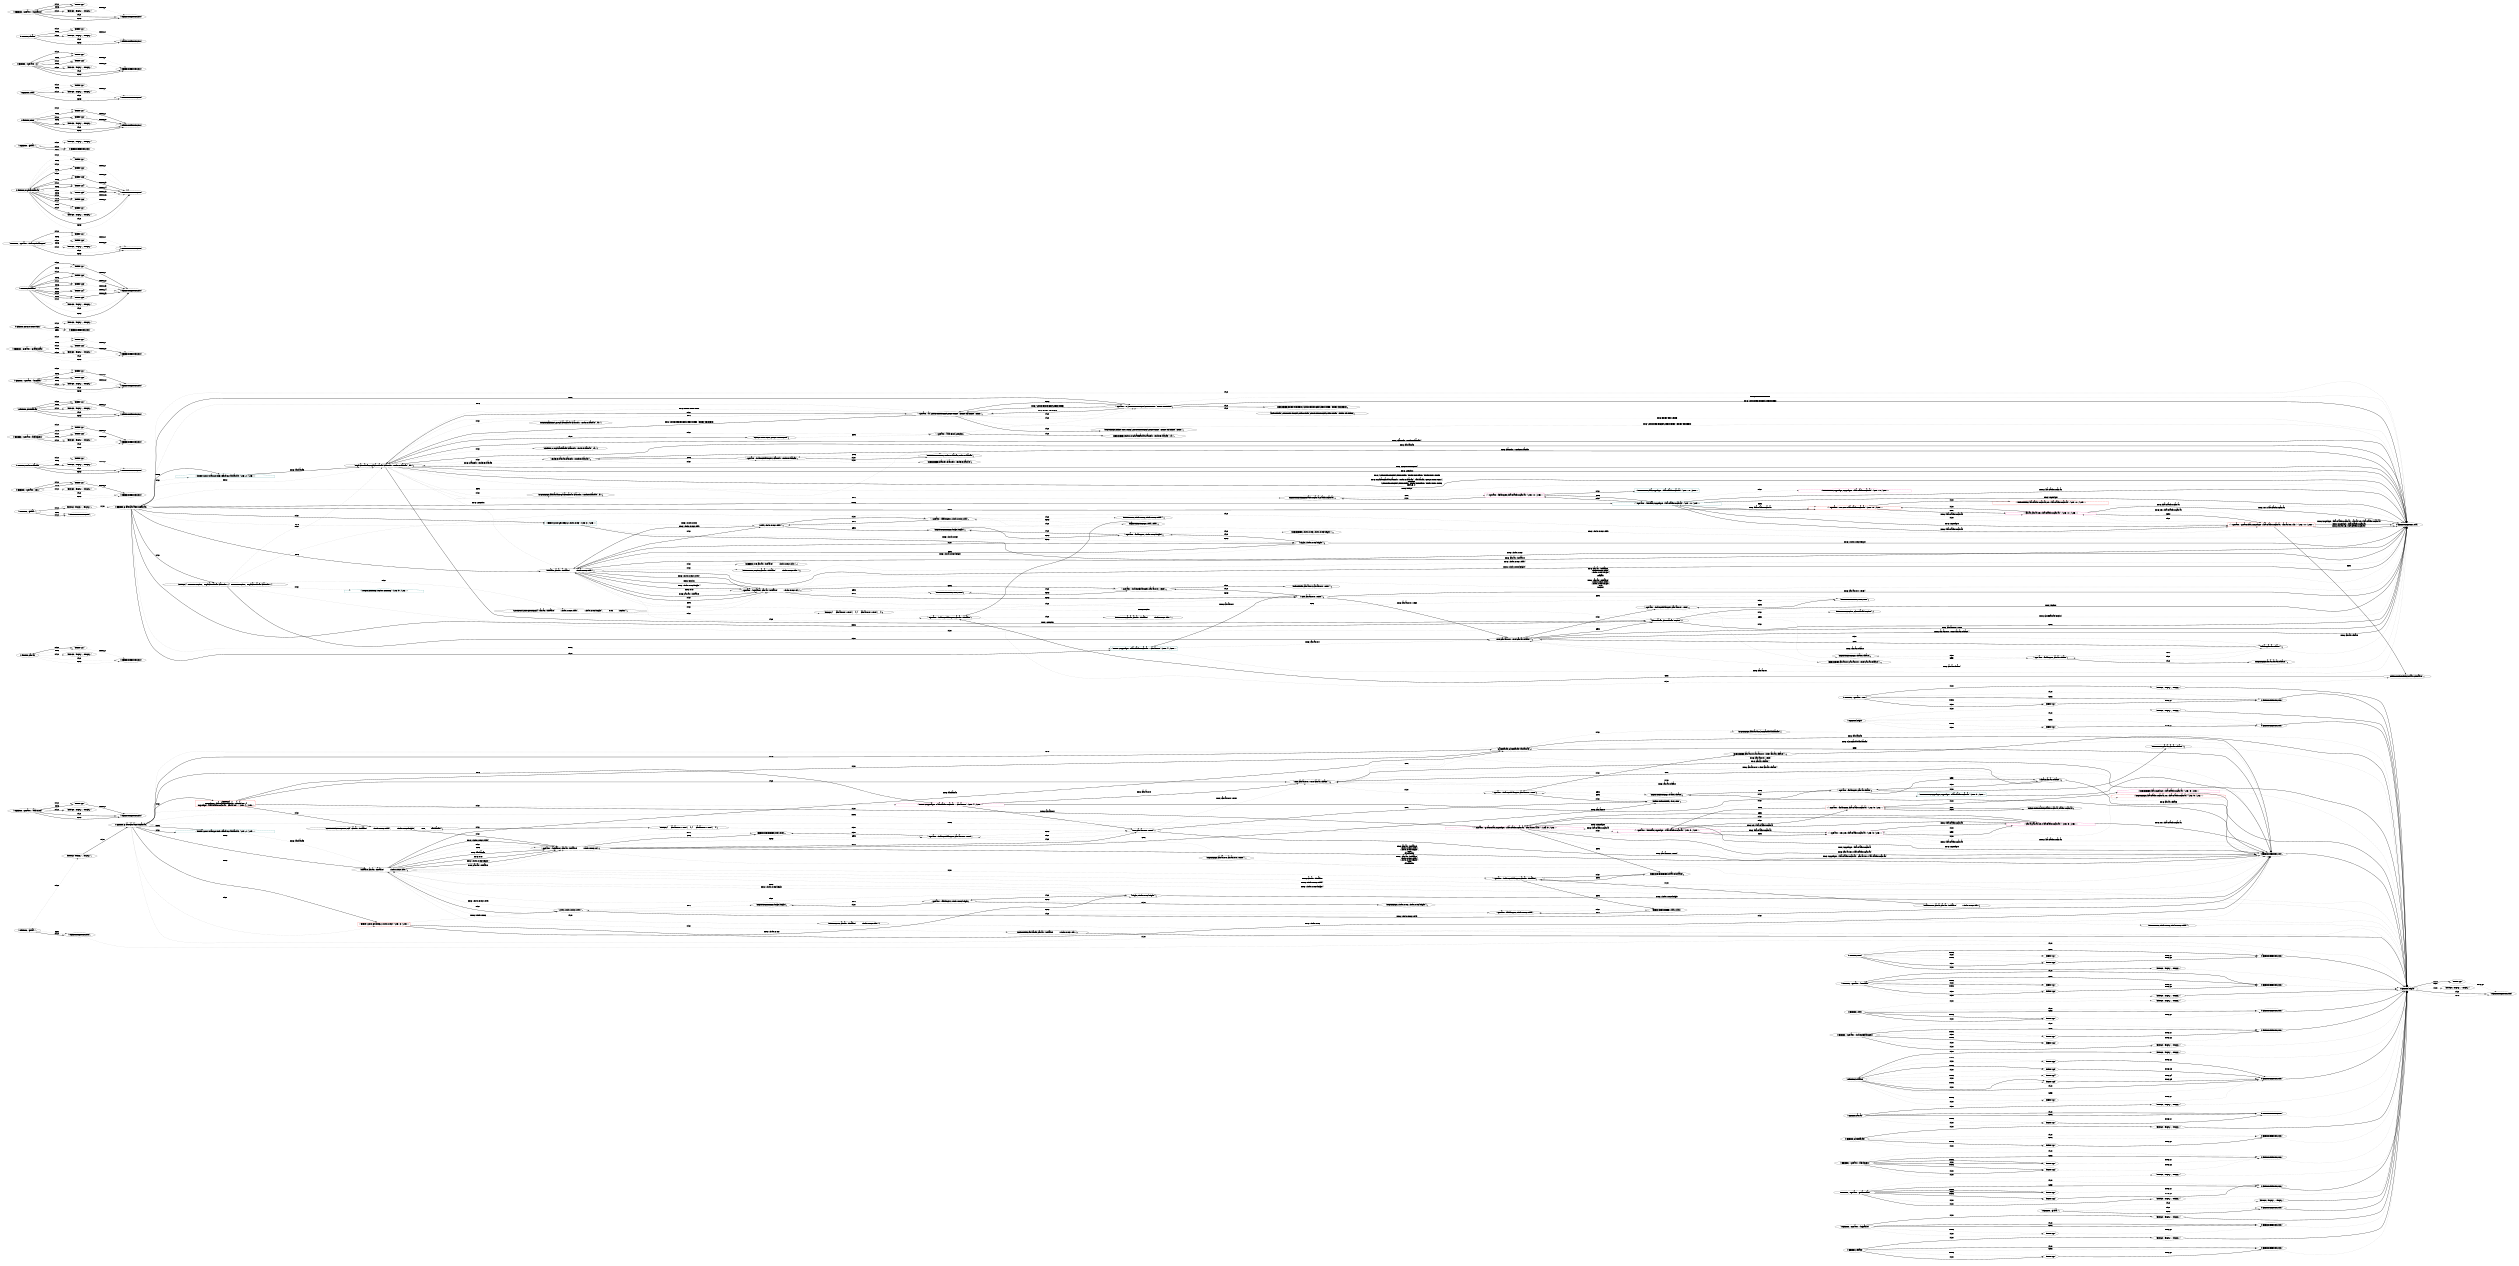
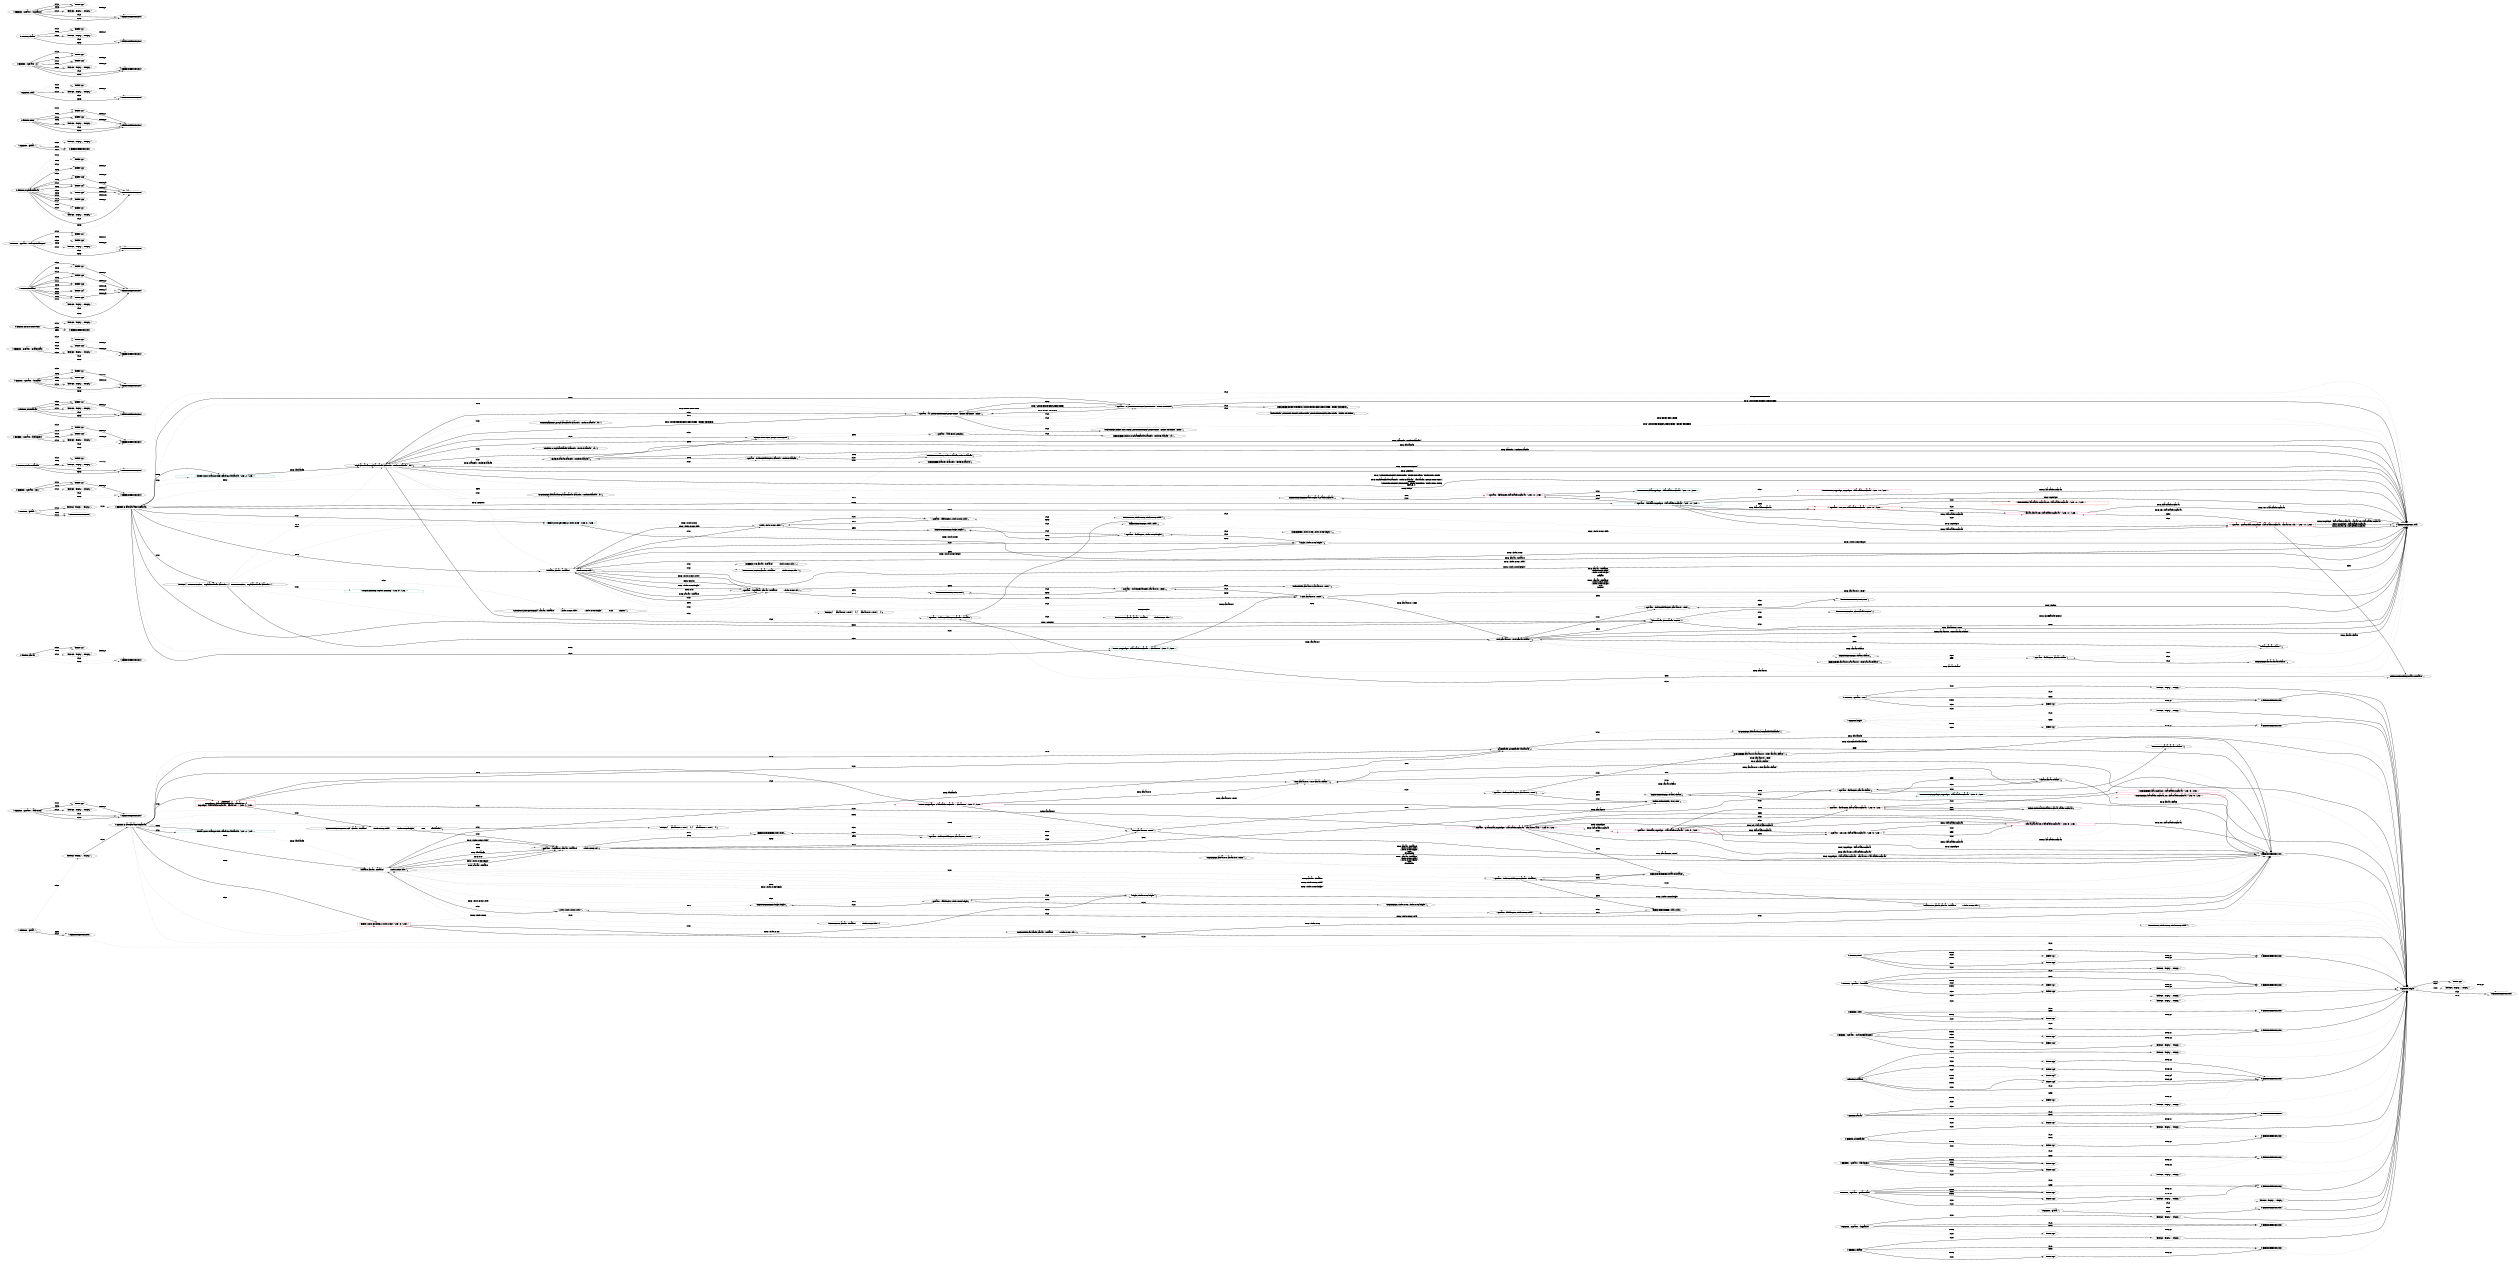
edge "(renderer_handle,channel_->renderer_handle())" -> "(GetCurrentProcess,GetCurrentProcess())": added, label "CFG:"
